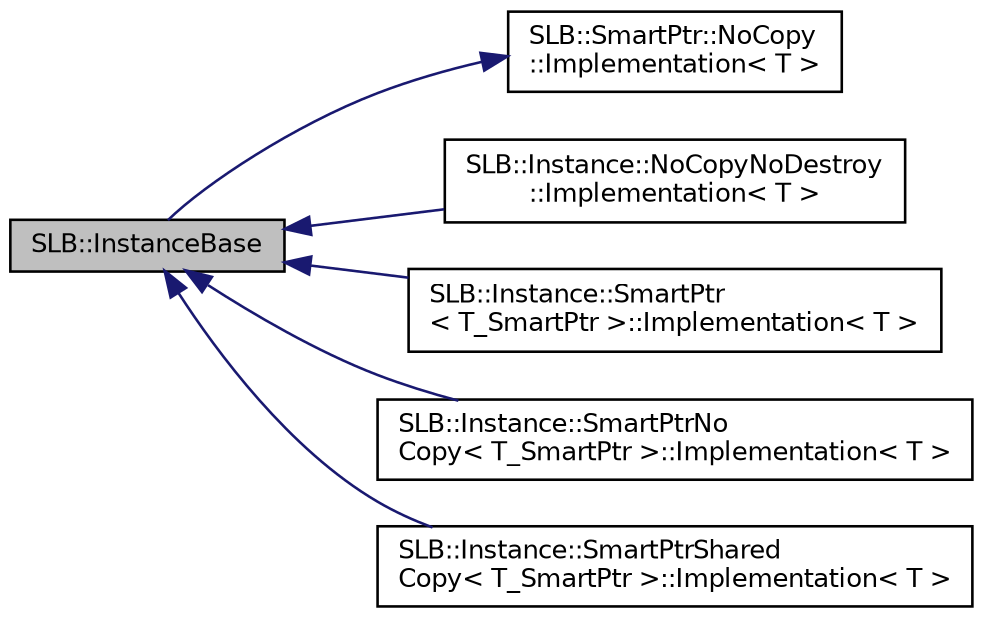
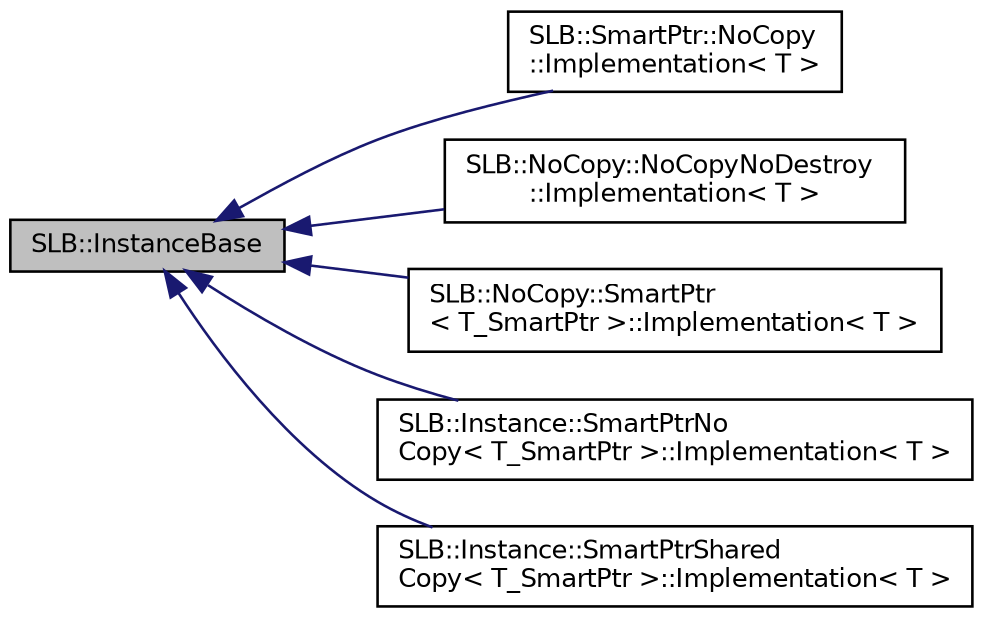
edge "SLB::InstanceBase" -> "SLB::SmartPtr::NoCopy ::Implementation< T >": reversed
node "SLB::Instance::NoCopyNoDestroy ::Implementation< T >": label "SLB::Instance::NoCopyNoDestroy ::Implementation< T >" -> "SLB::NoCopy::NoCopyNoDestroy ::Implementation< T >"
node "SLB::Instance::SmartPtr < T_SmartPtr >::Implementation< T >": label "SLB::Instance::SmartPtr < T_SmartPtr >::Implementation< T >" -> "SLB::NoCopy::SmartPtr < T_SmartPtr >::Implementation< T >"
